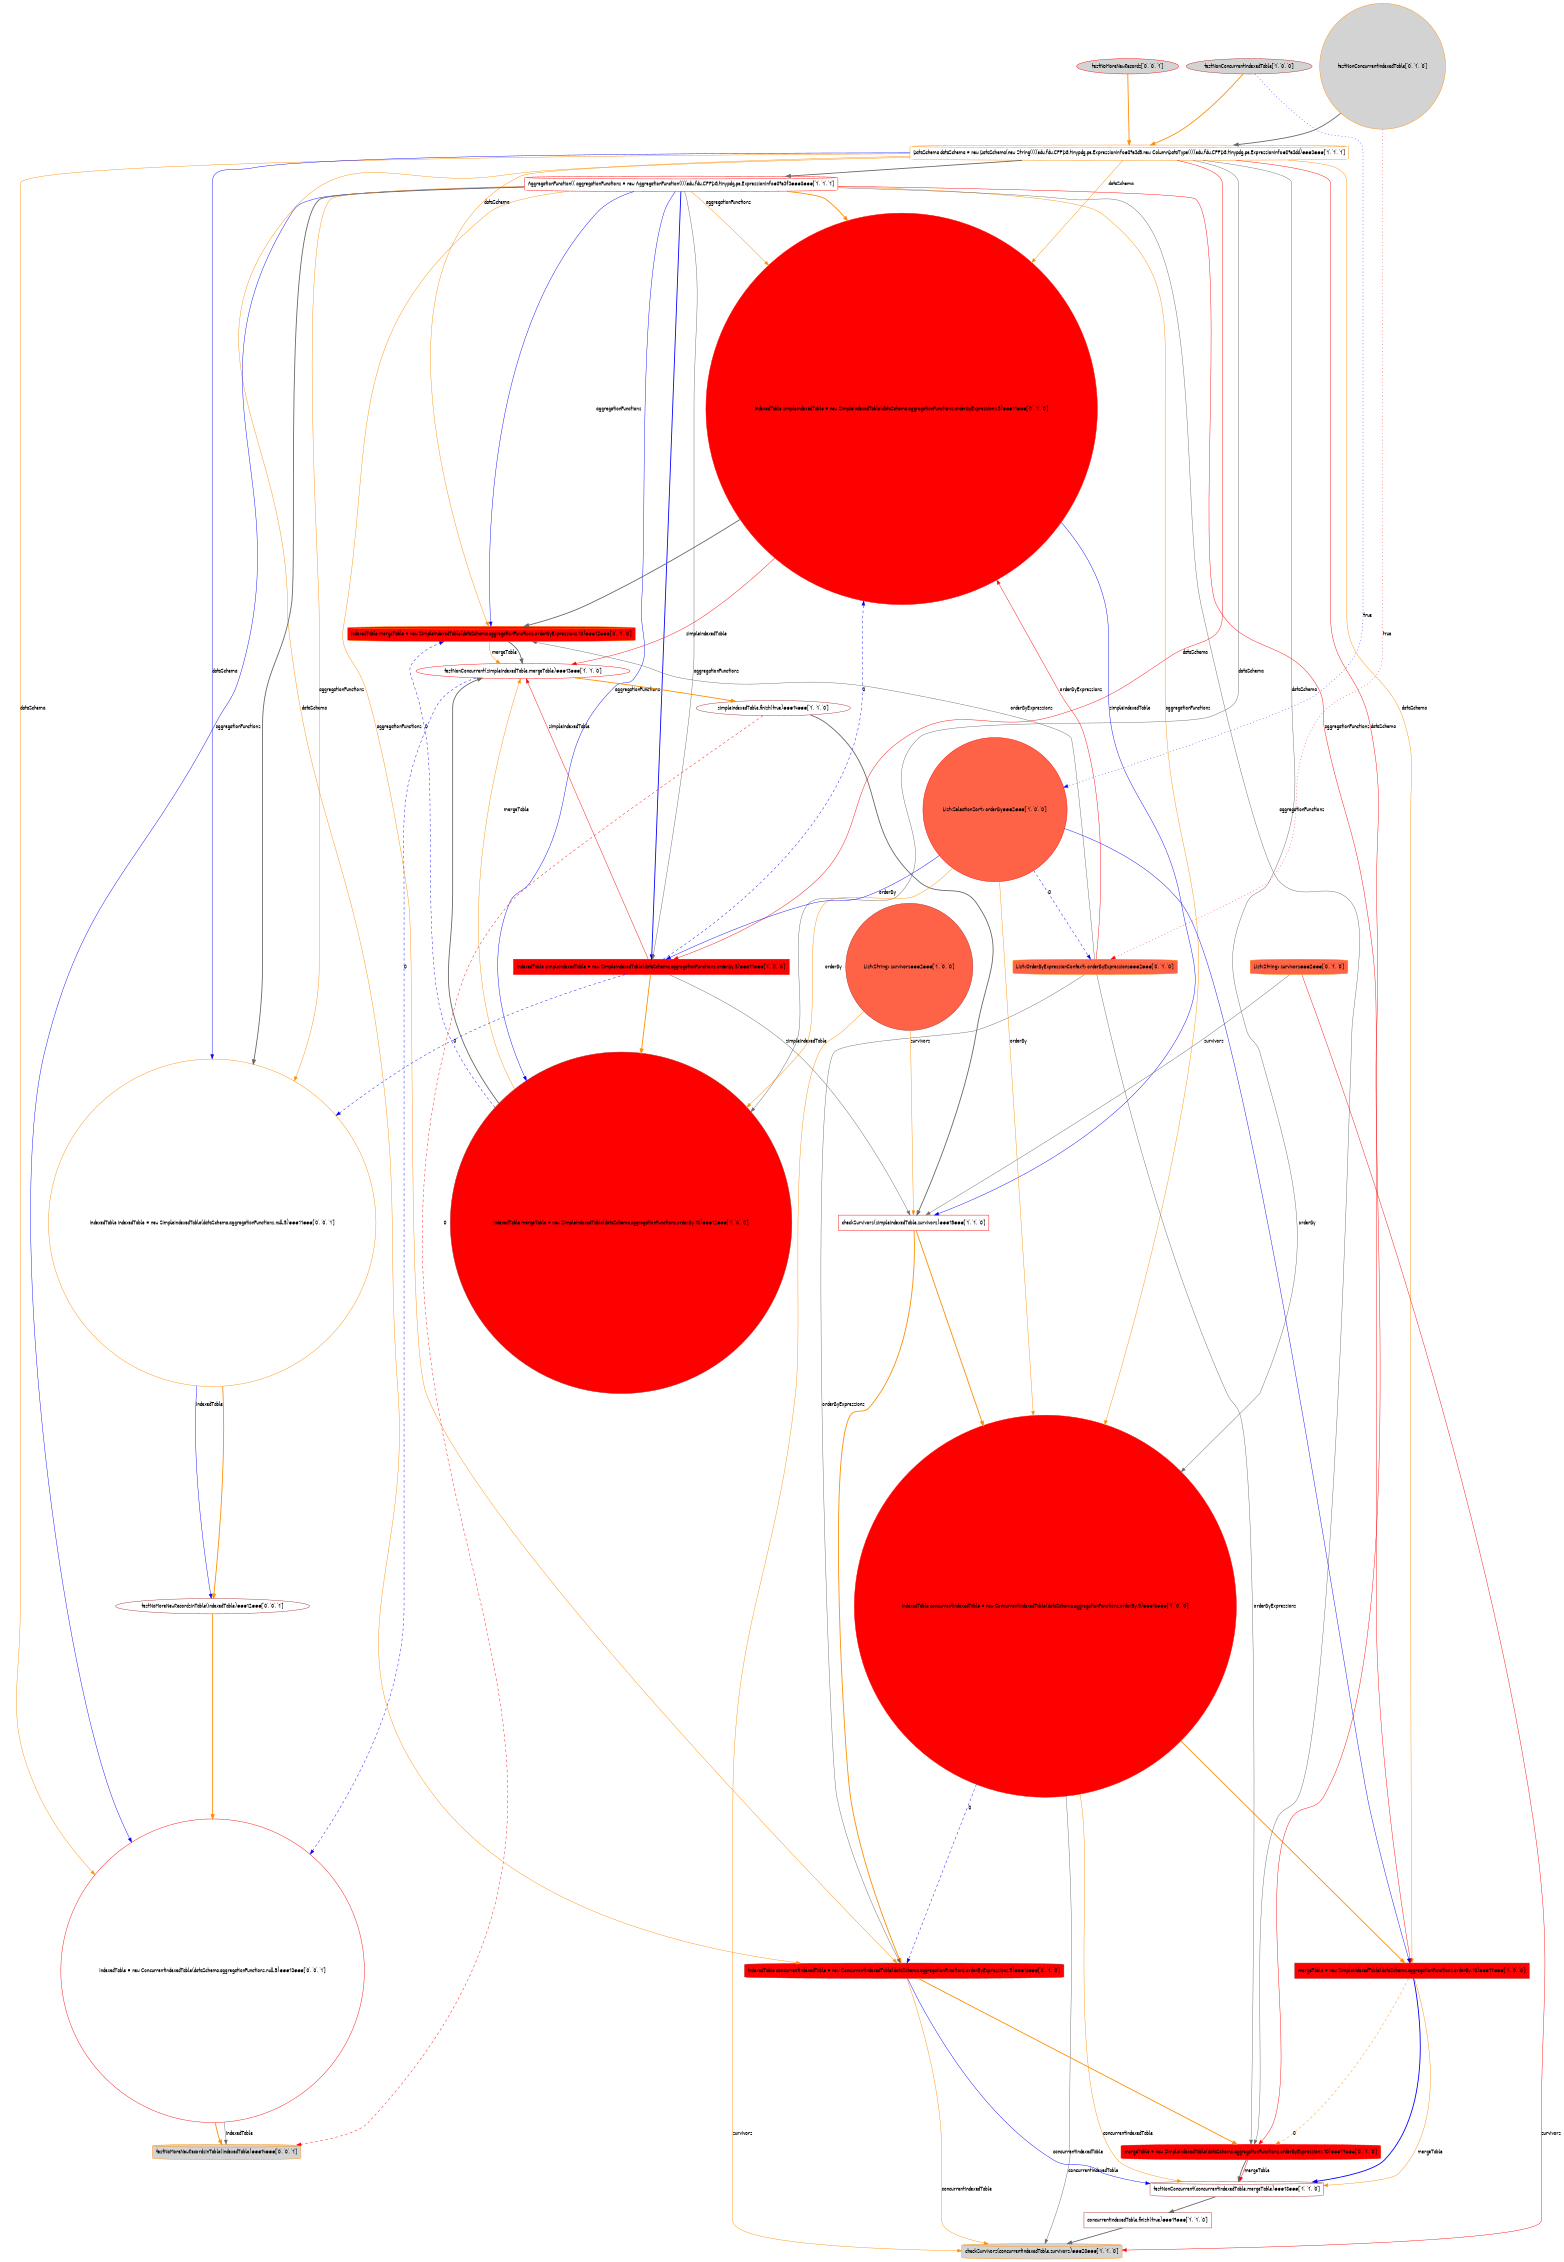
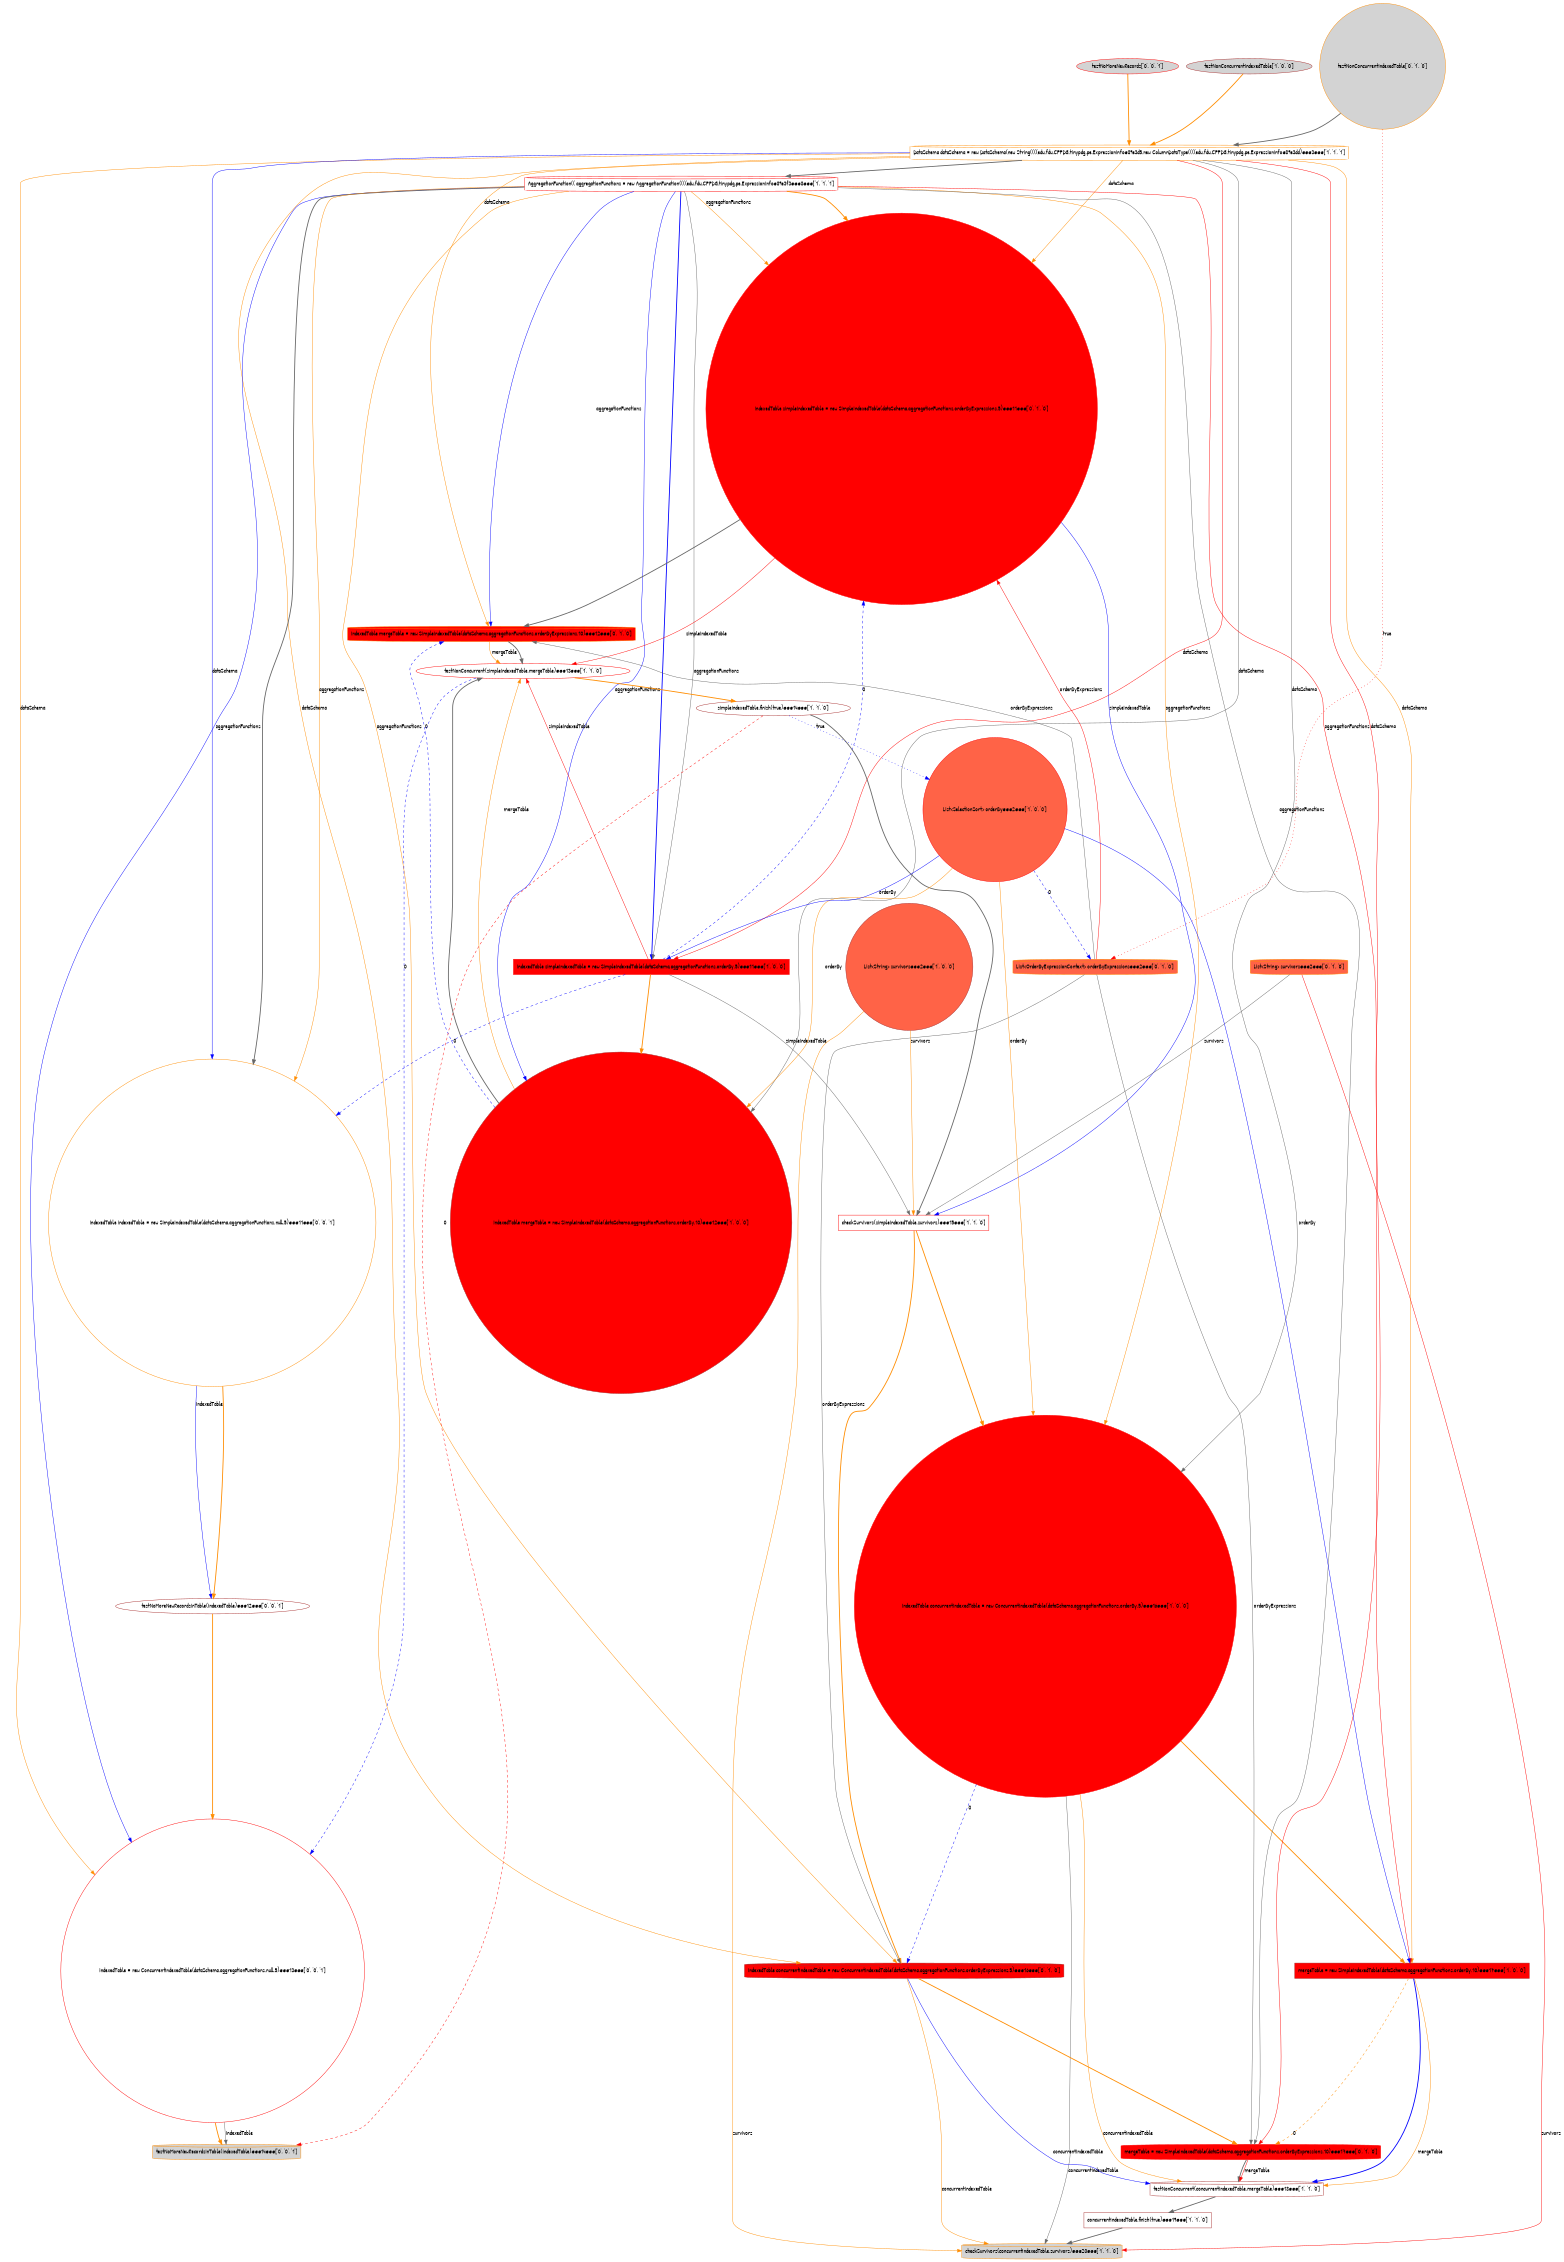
edge "testNonConcurrentIndexedTable['1', '0', '0']" -> "List<SelectionSort> orderBy@@@2@@@['1', '0', '0']": now "simpleIndexedTable.finish(true)@@@14@@@['1', '1', '0']" -> "List<SelectionSort> orderBy@@@2@@@['1', '0', '0']"
